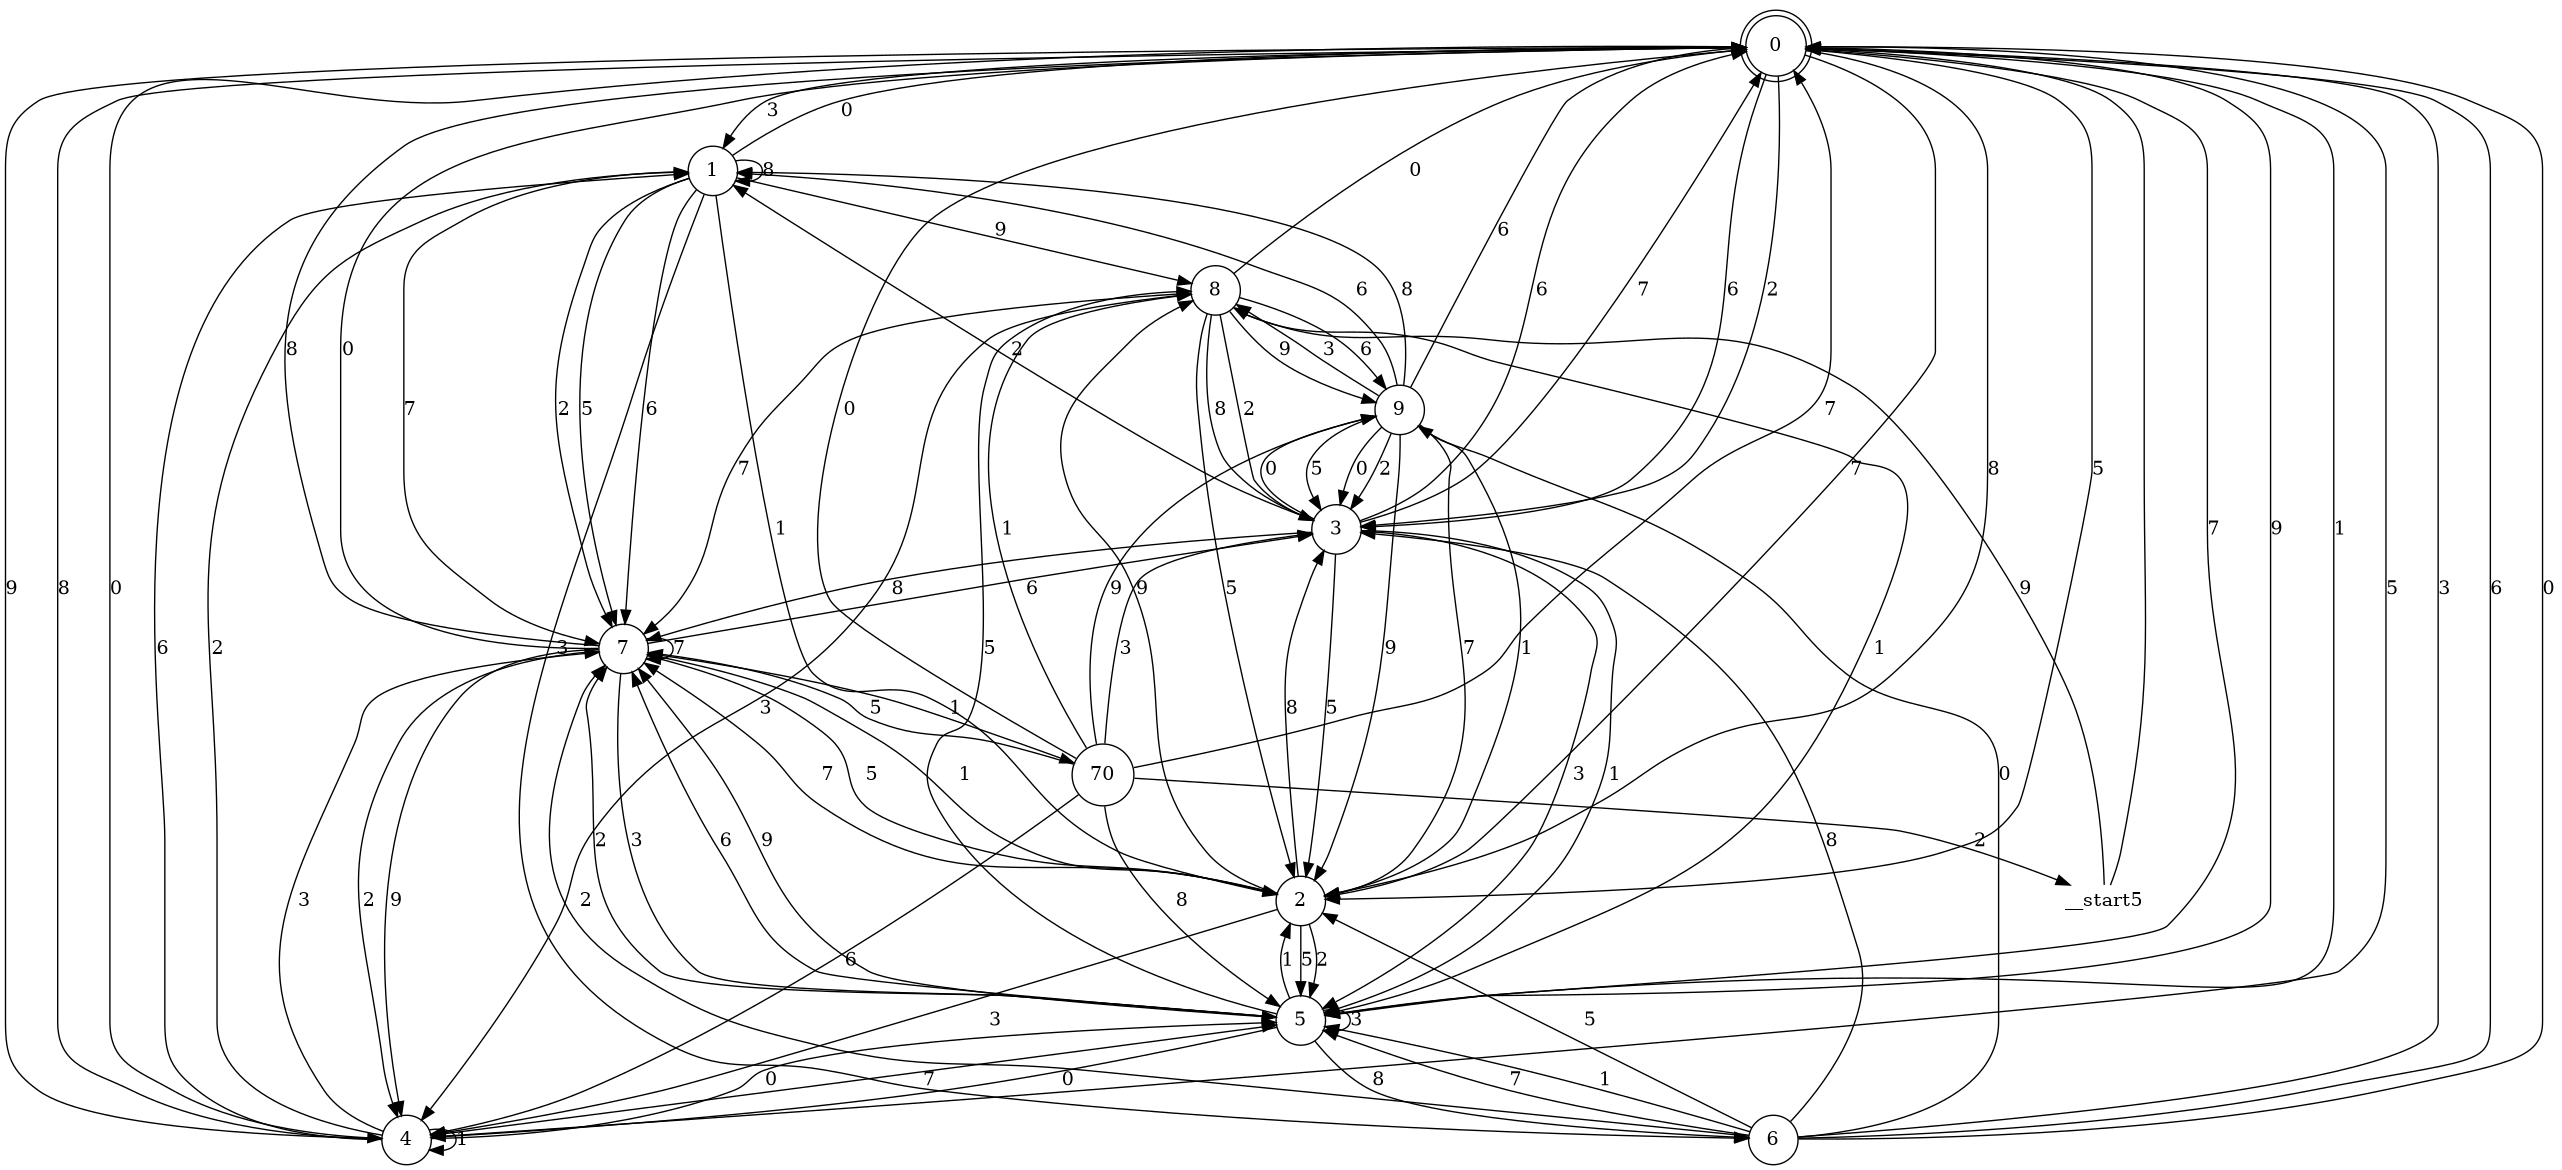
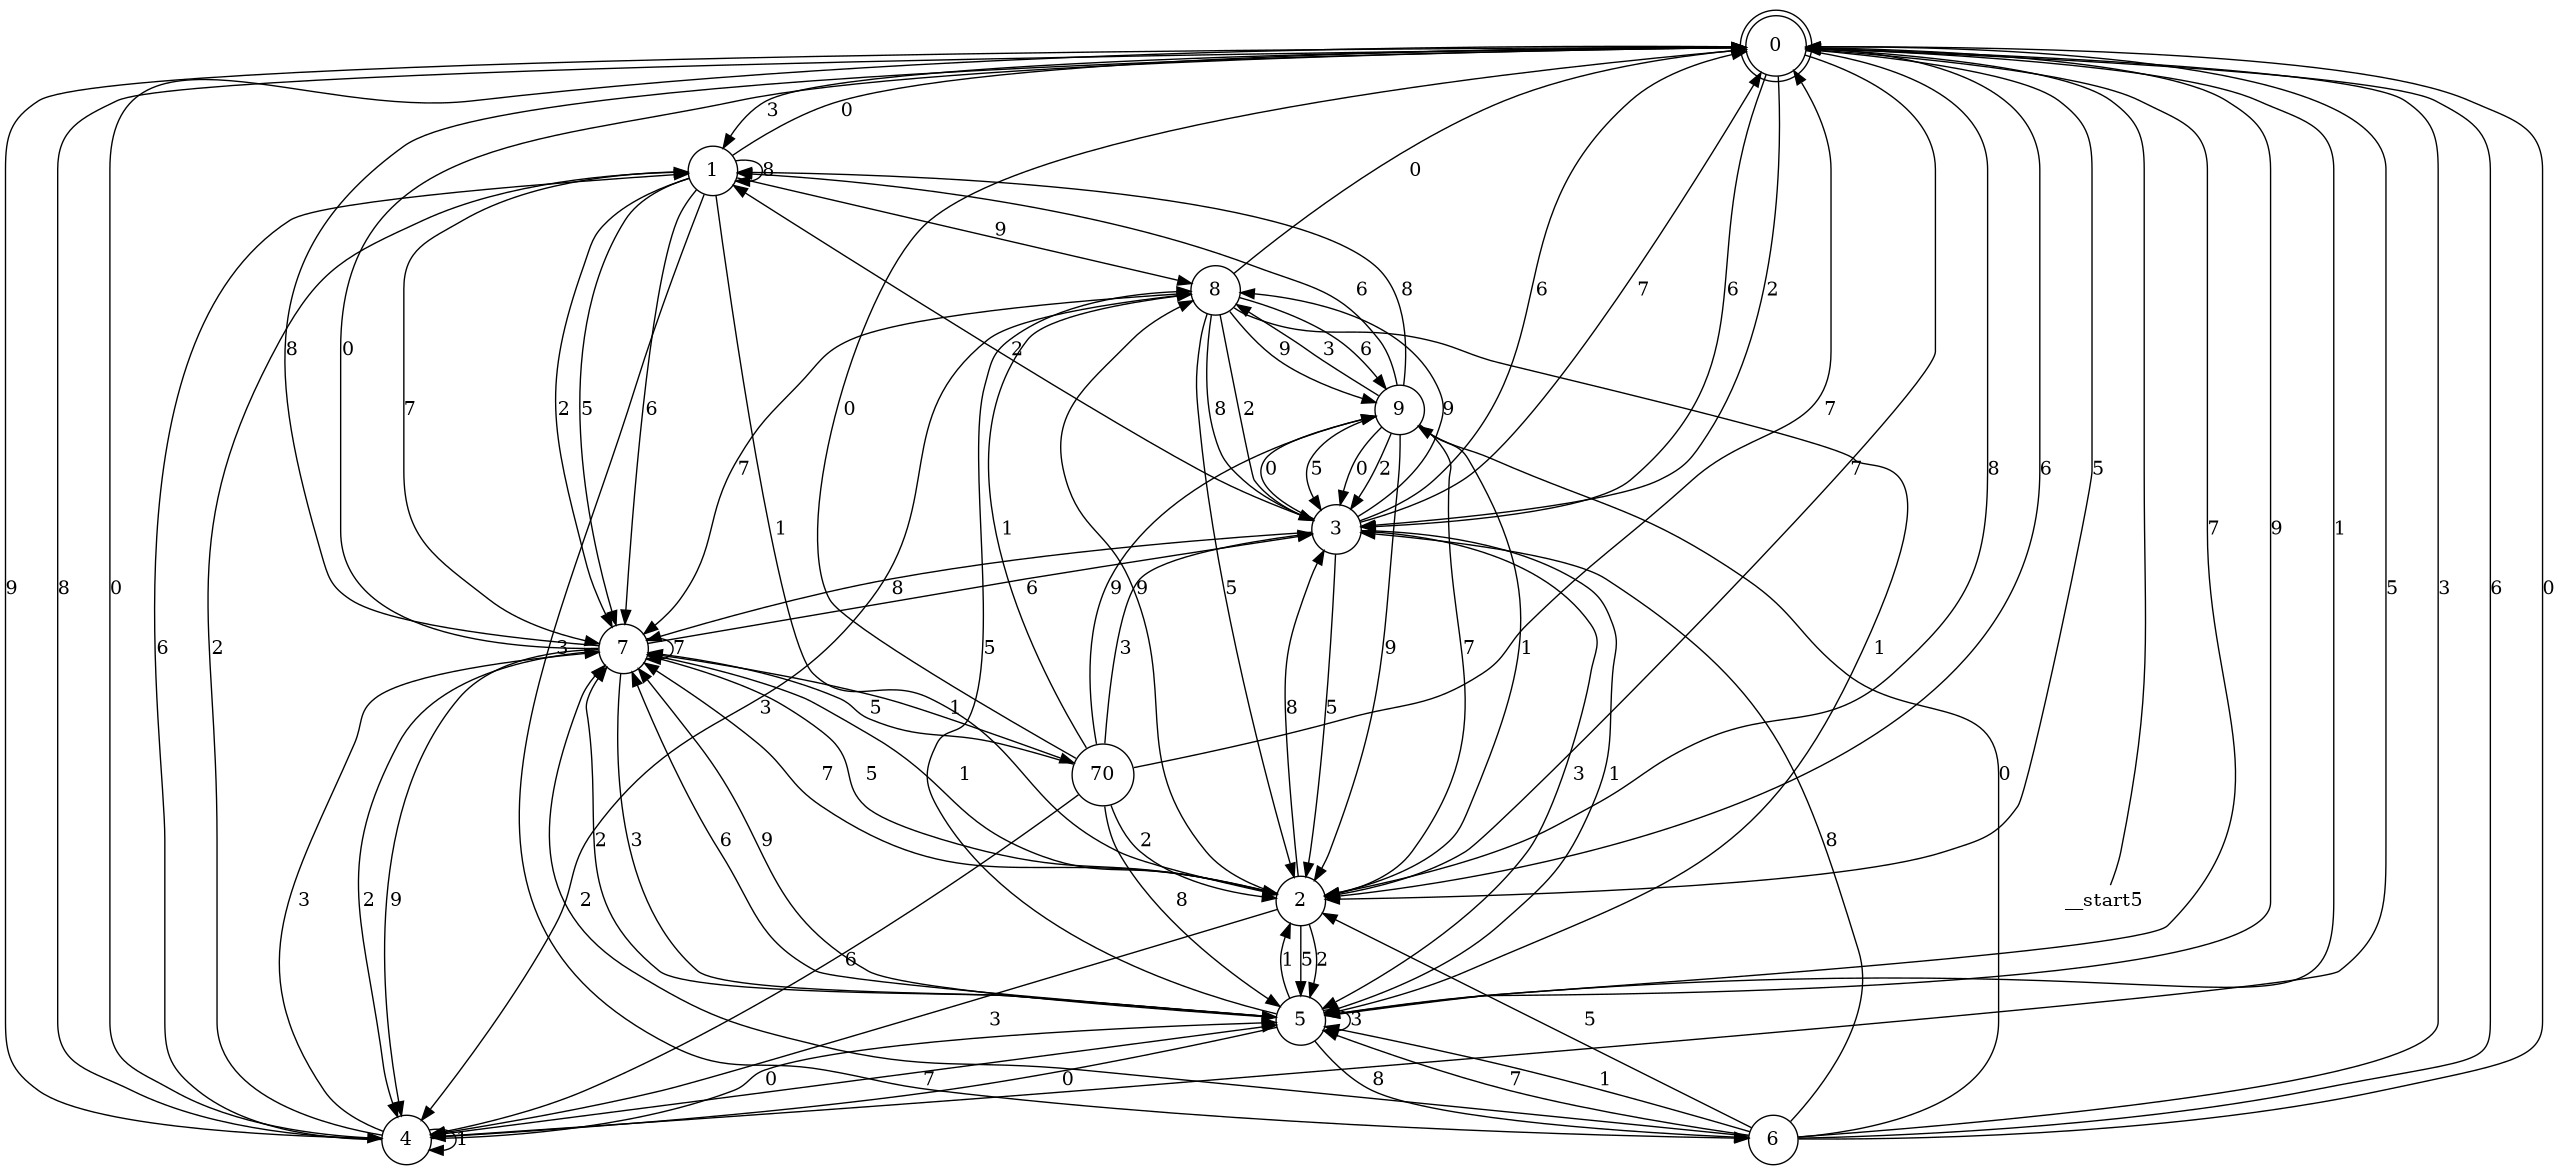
edge "9" -> "0": now "2" -> "0"
edge "__start5" -> "8": now "3" -> "8"
edge "70" -> "__start5": now "70" -> "2"
